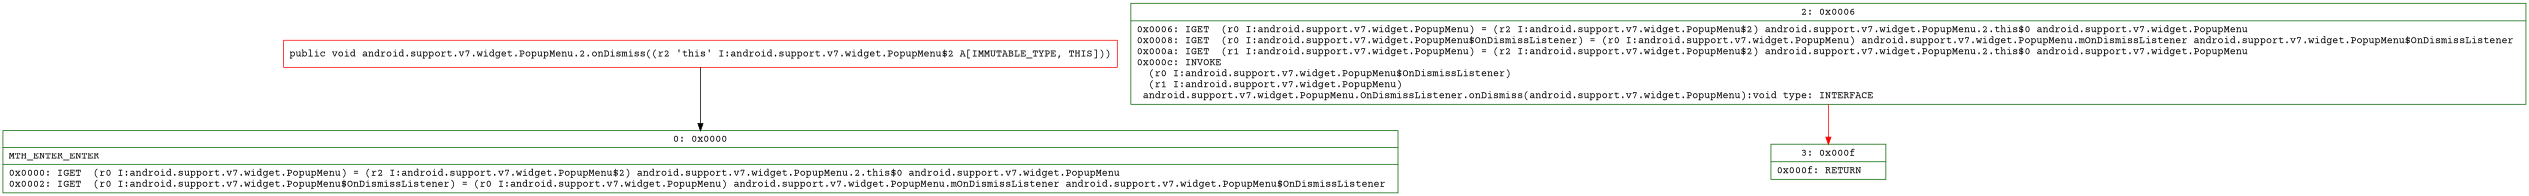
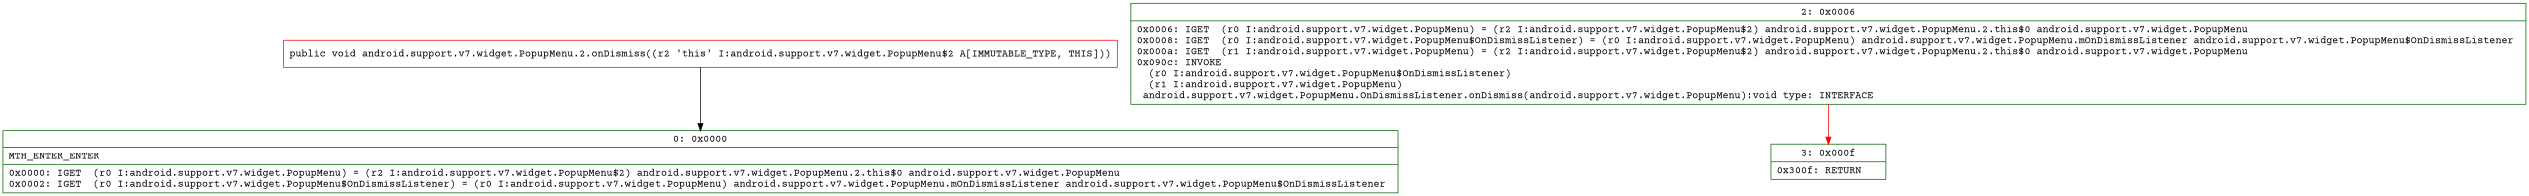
node "2: 0x0006": text "0x000c: INVOKE" -> "0x090c: INVOKE"
node "3: 0x000f": text "0x000f: RETURN" -> "0x300f: RETURN"
